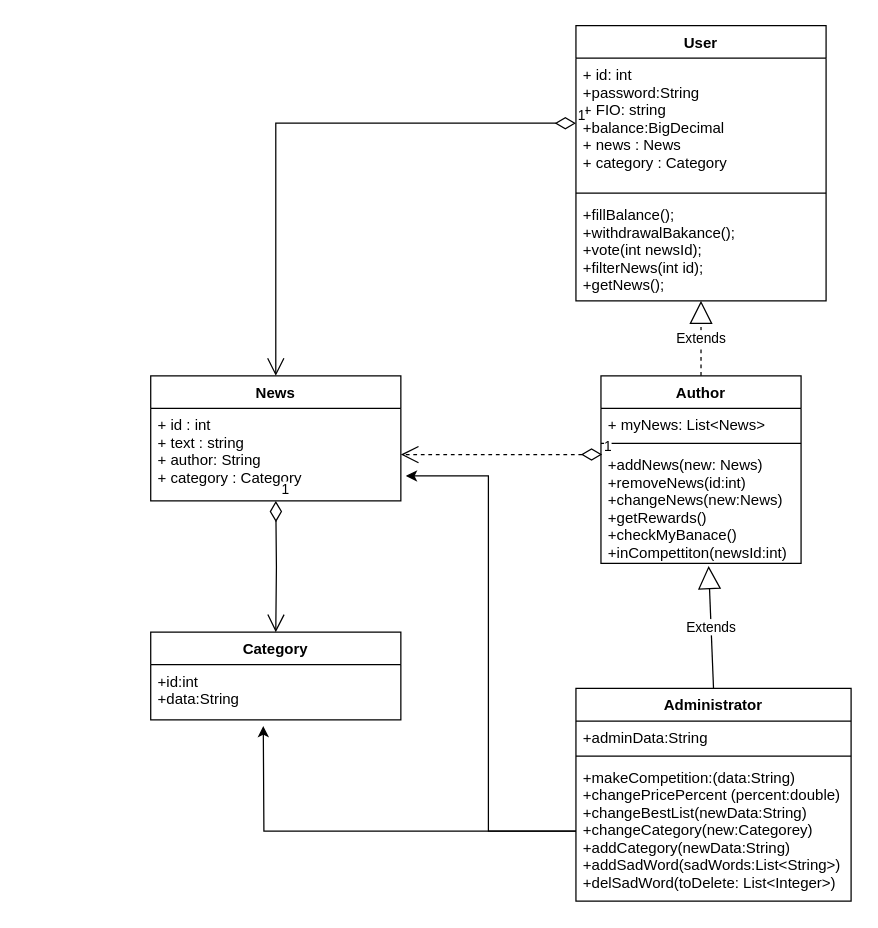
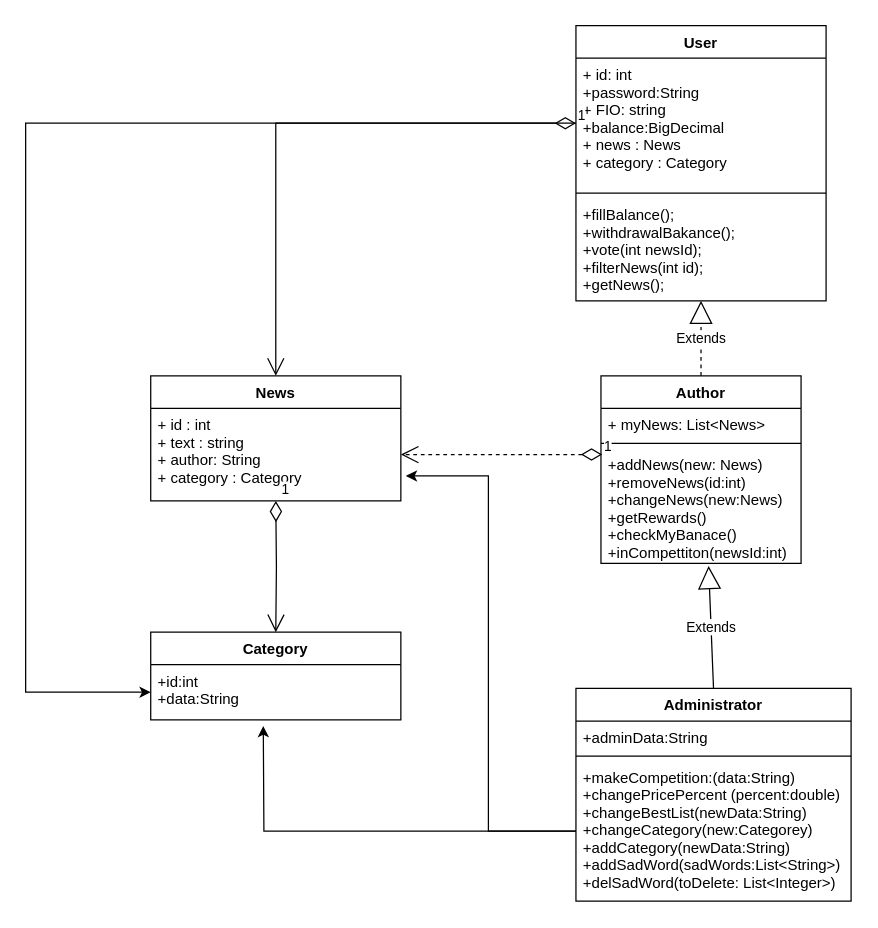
edge "+ id: int +password:String + FIO: string +balance:BigDecimal + news : News + category : Category" -> "+id:int +data:String": added
